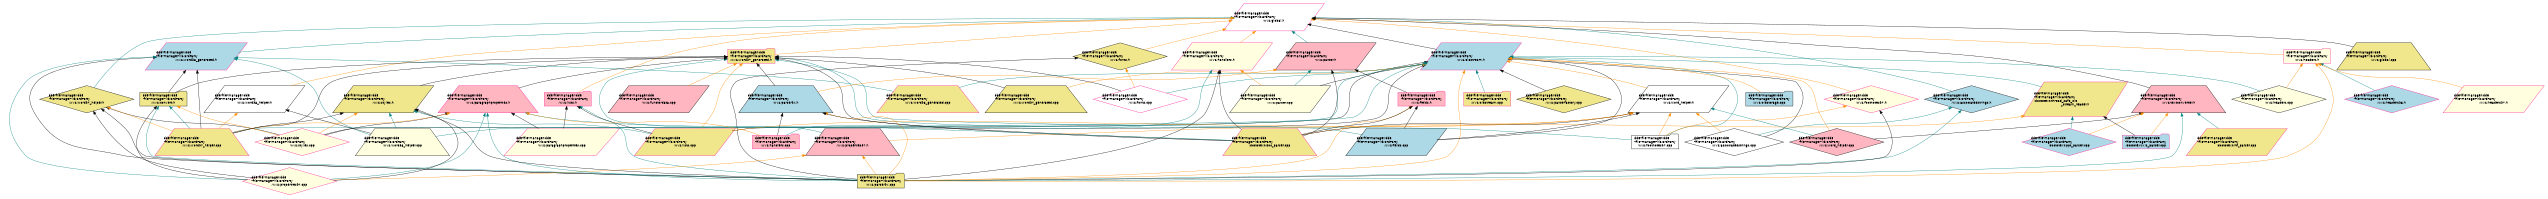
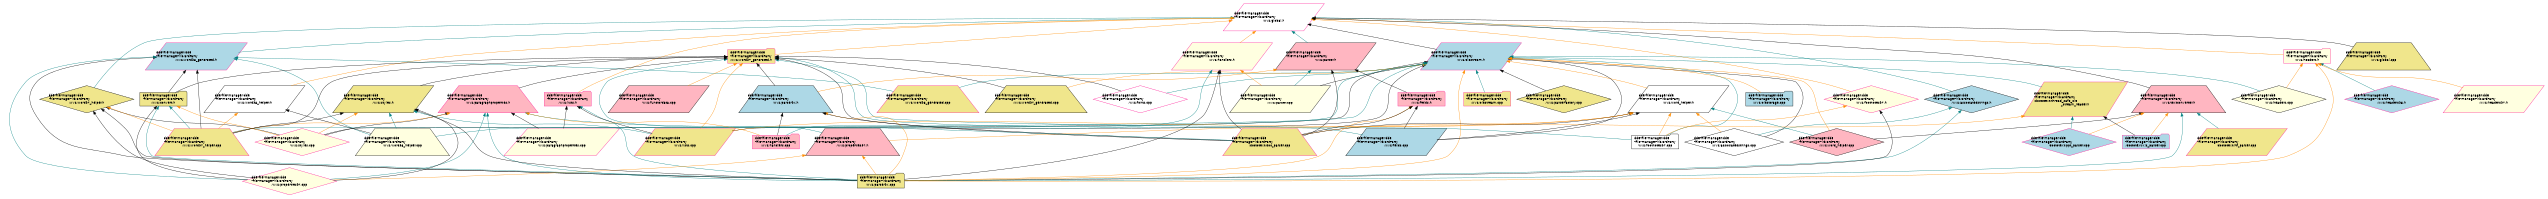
node "dde-file-manager/dde -file-manager-lib/3rdParty /wv2/fonts.h": removed
